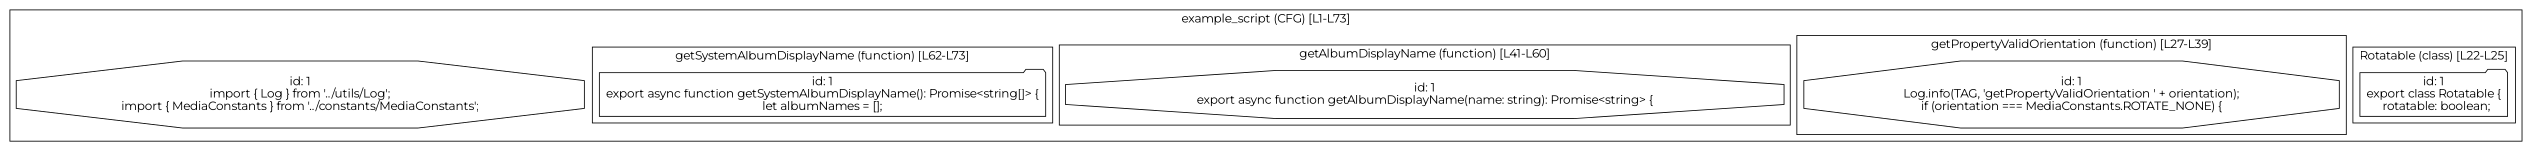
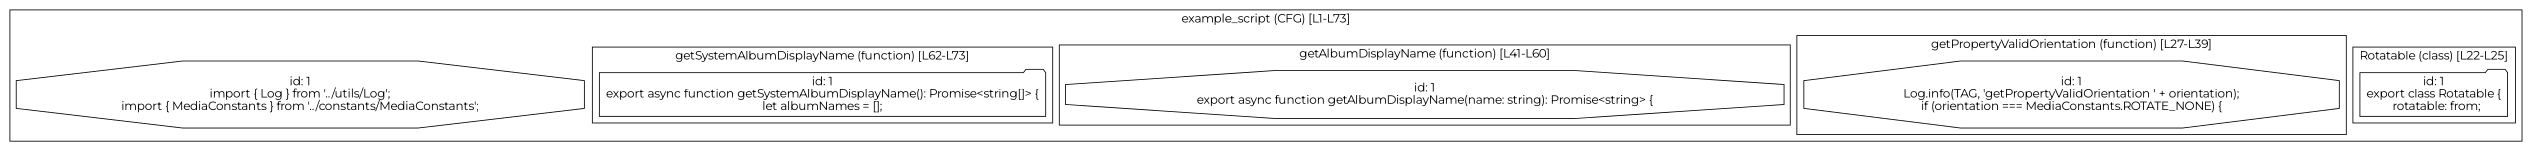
node "id: 1 export class Rotatable { rotatable: boolean;": label "id: 1 export class Rotatable { rotatable: boolean;" -> "id: 1 export class Rotatable { rotatable: from;"
